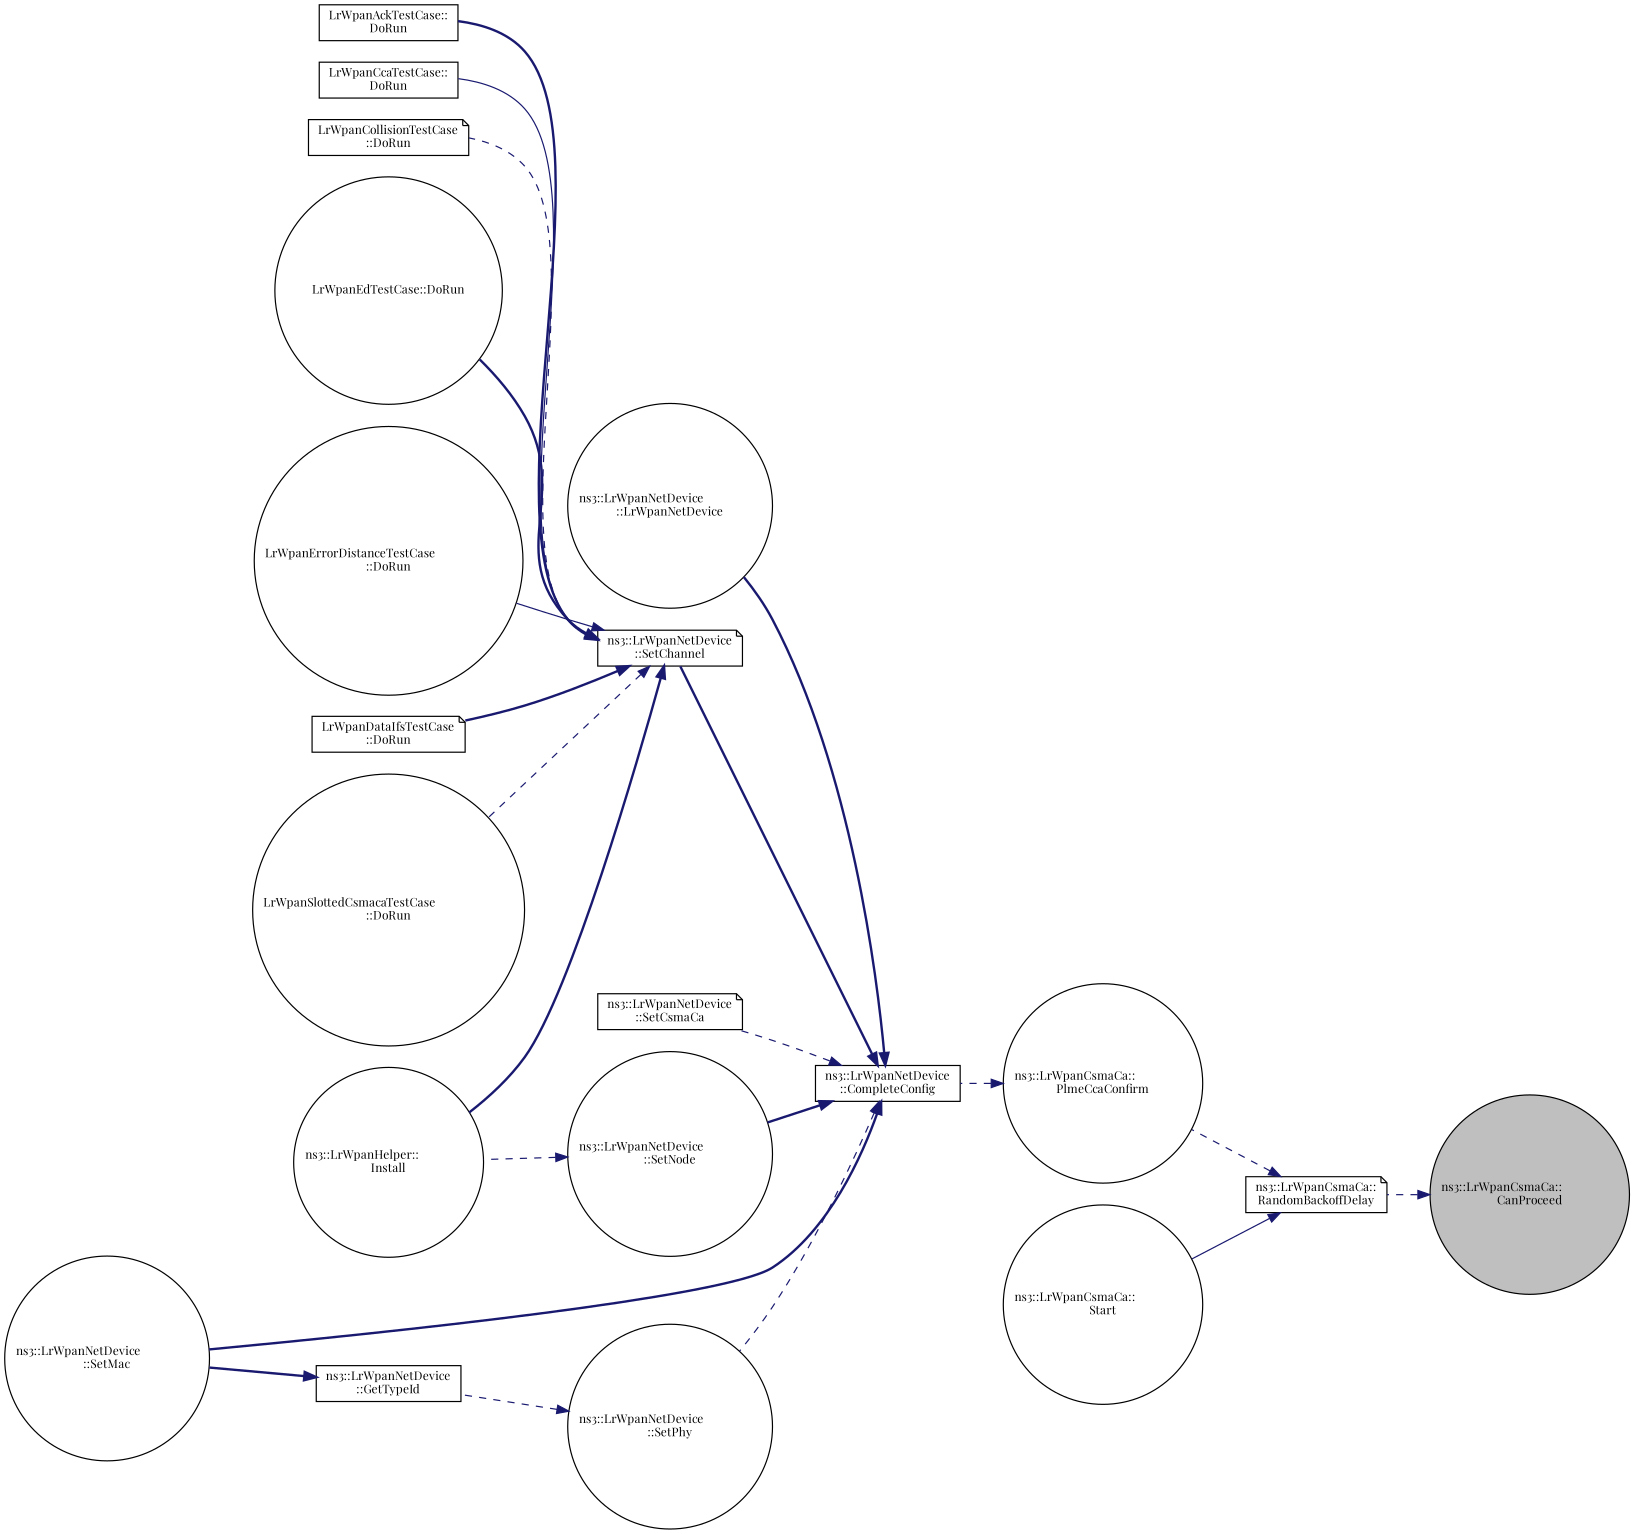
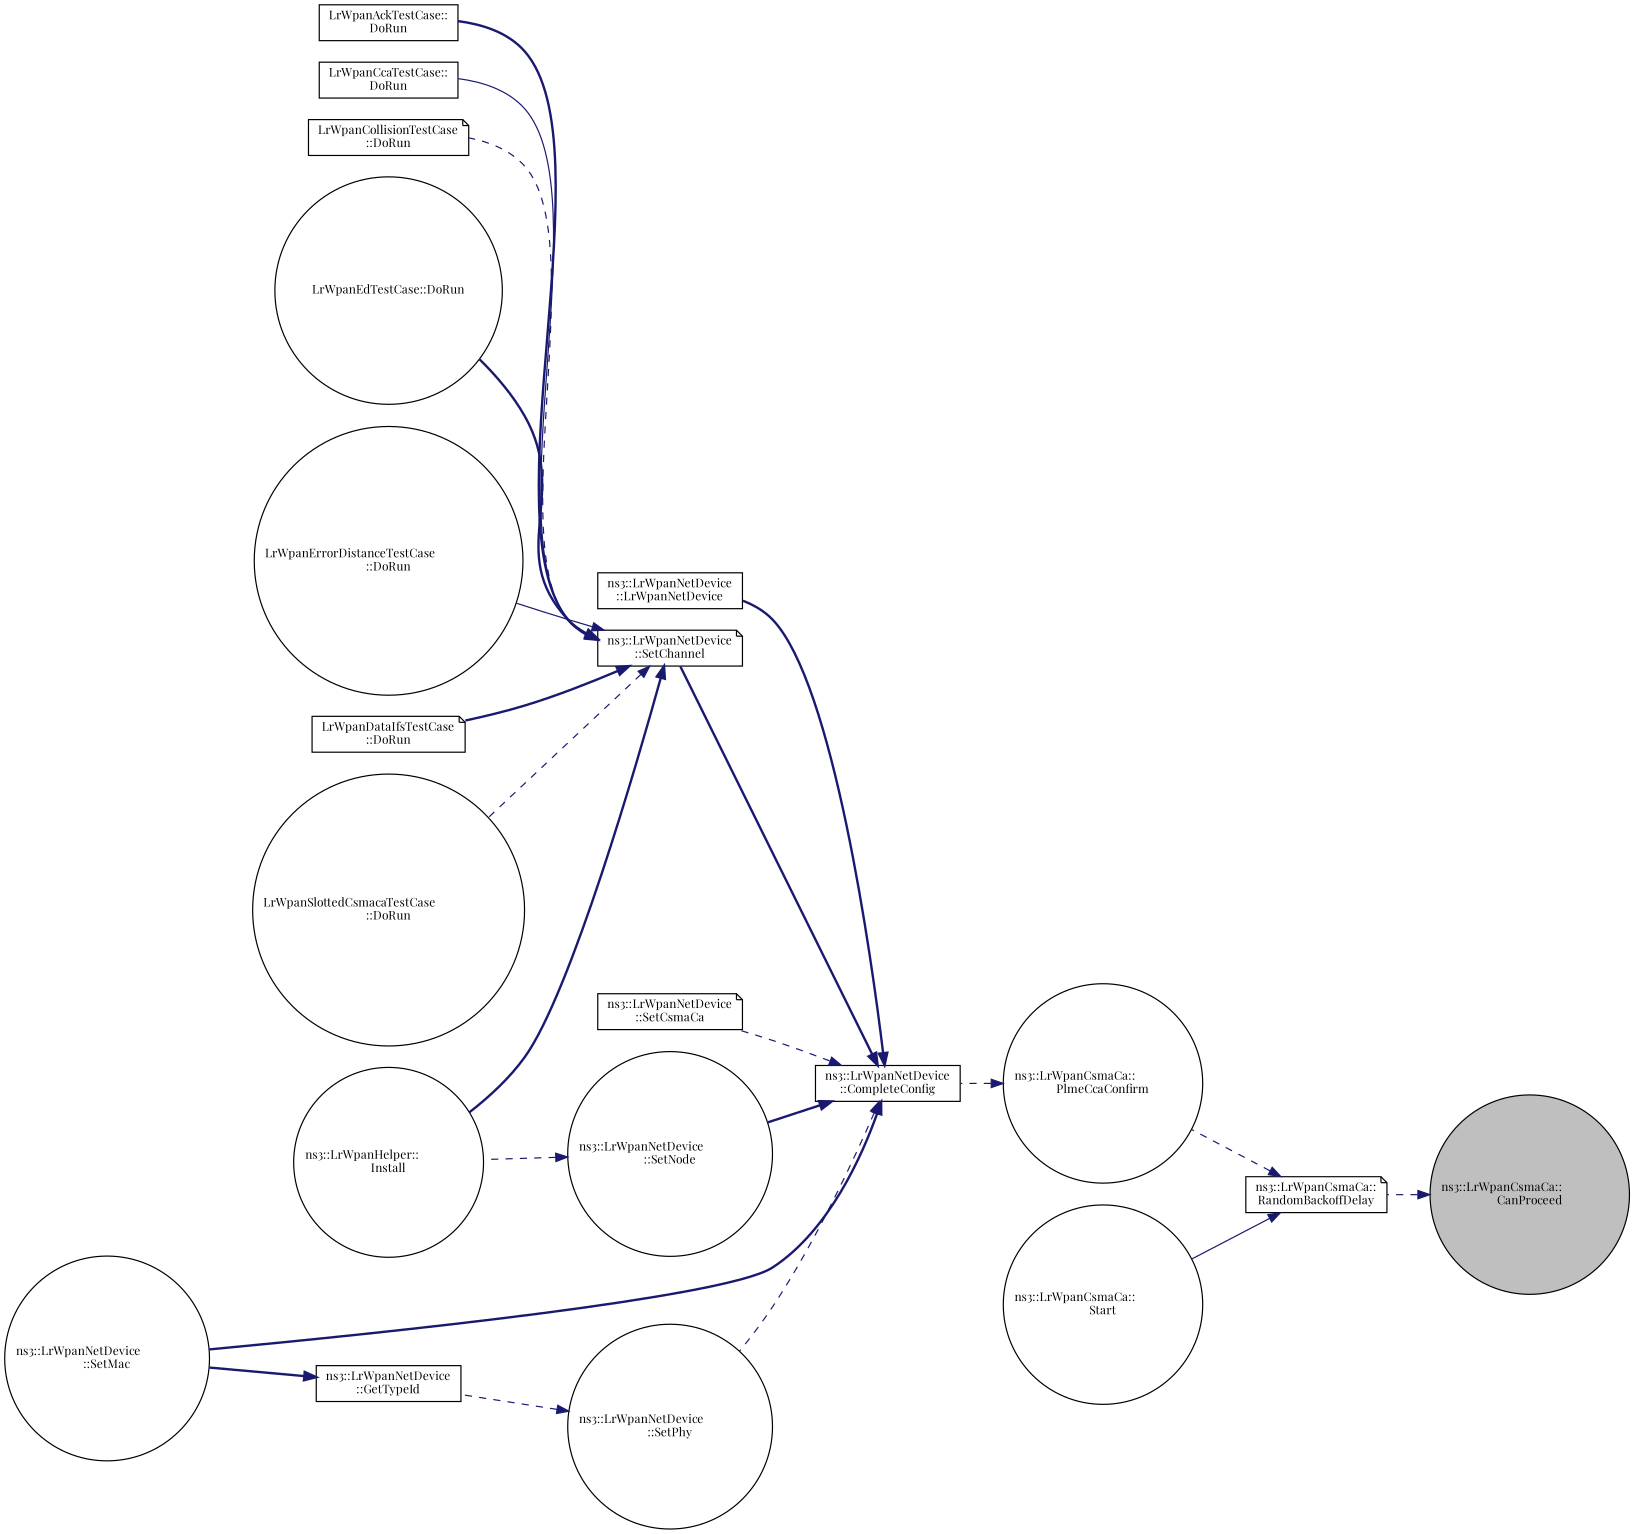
node "ns3::LrWpanNetDevice ::LrWpanNetDevice": shape circle -> box
